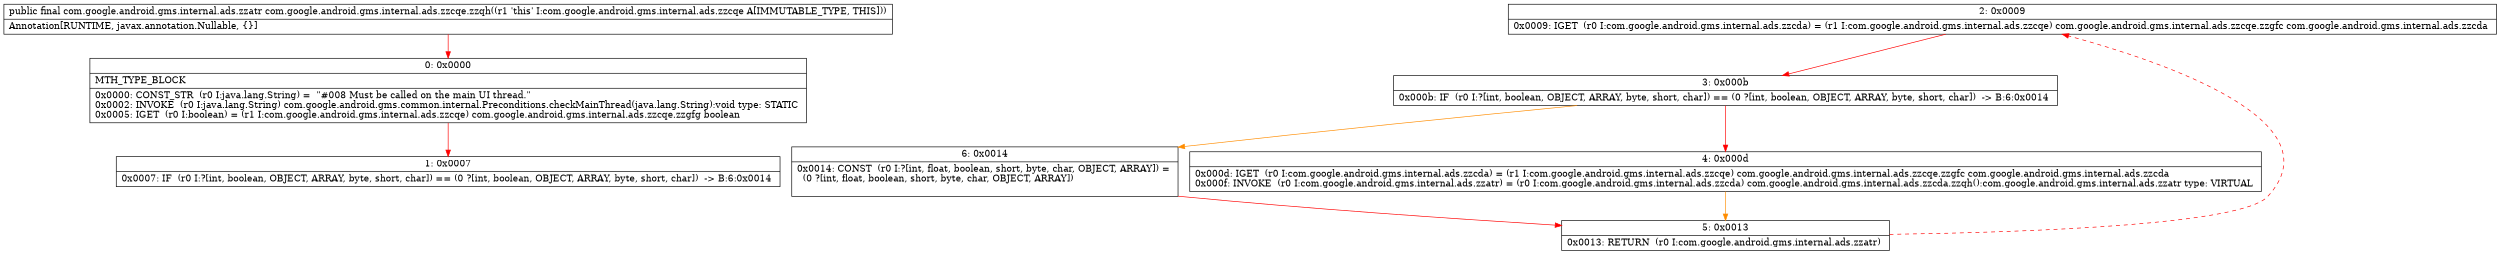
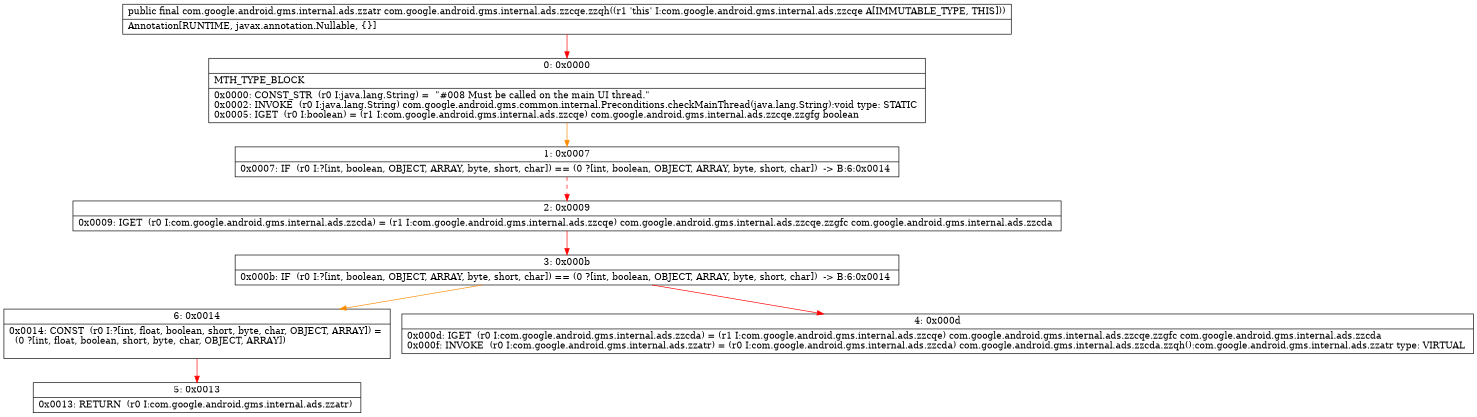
edge "0: 0x0000" -> "1: 0x0007": color red -> darkorange
edge "4: 0x000d" -> "5: 0x0013": removed
edge "5: 0x0013" -> "2: 0x0009": now "1: 0x0007" -> "2: 0x0009"
